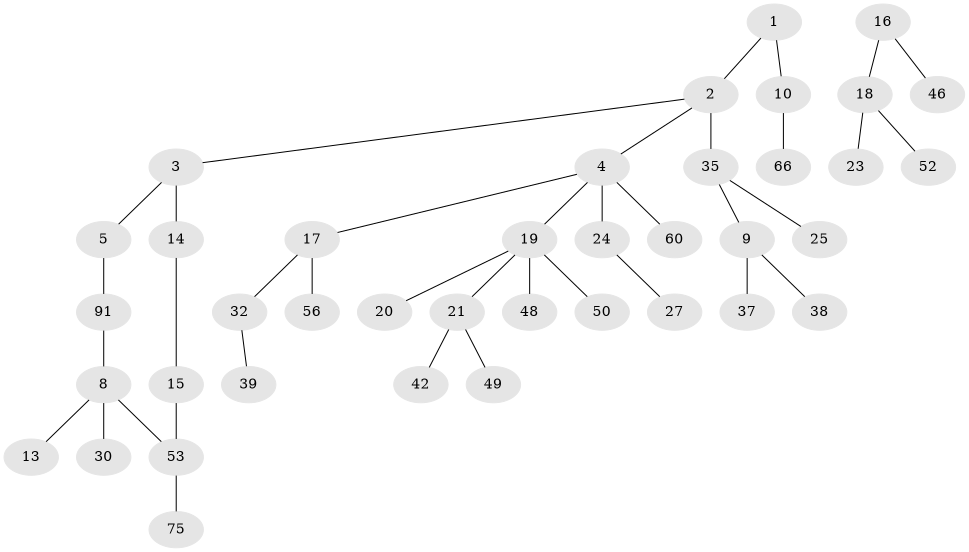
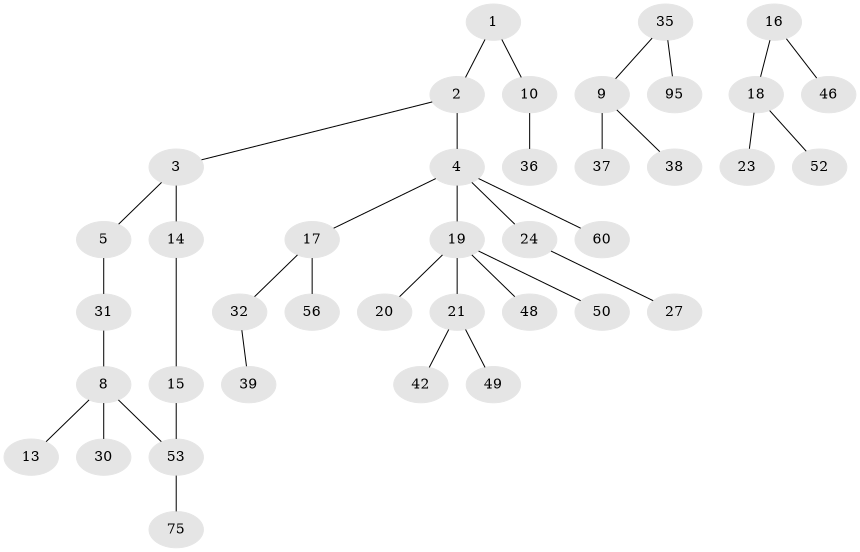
edge "2" -- "35": removed
node "66": label "66" -> "36"
node "25": label "25" -> "95"
node "91": label "91" -> "31"
